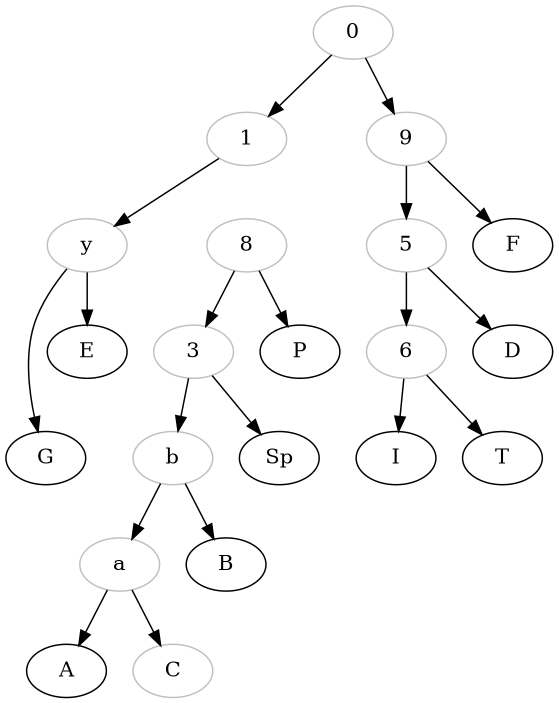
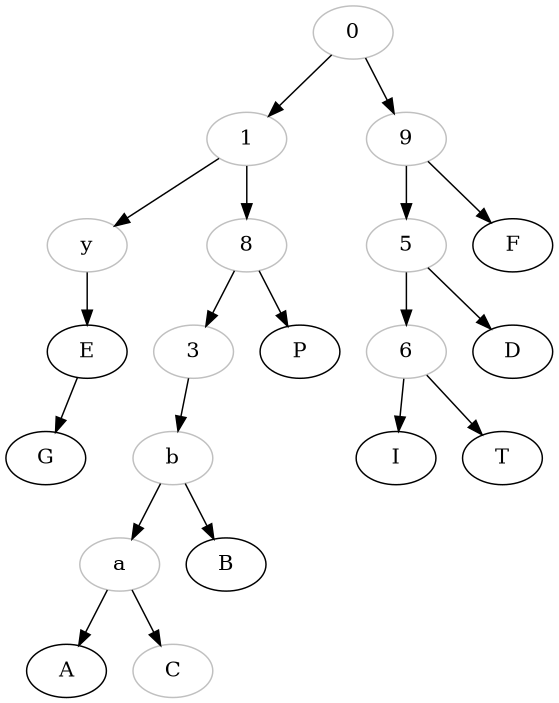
edge "1" -> "8": added
edge "y" -> "G": now "E" -> "G"
node "Sp": removed
